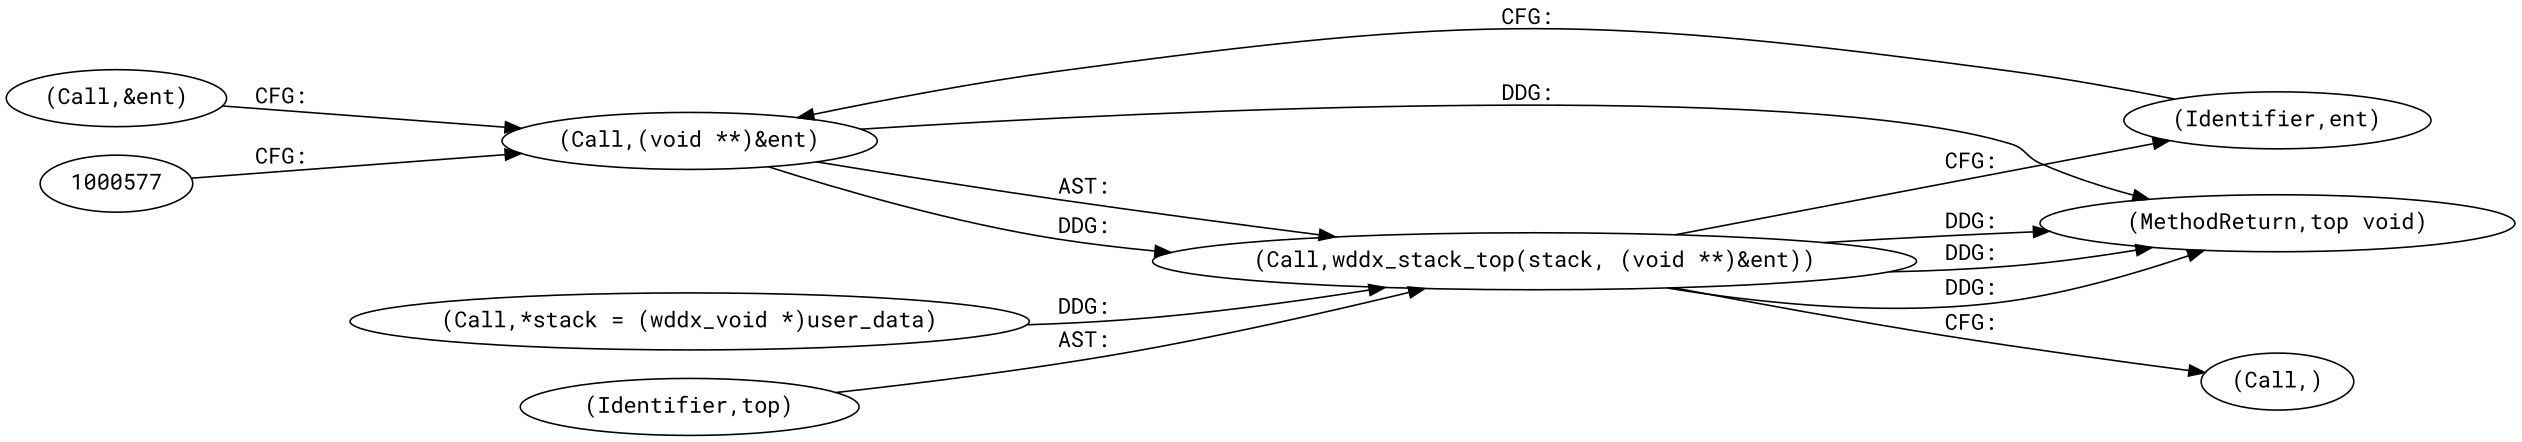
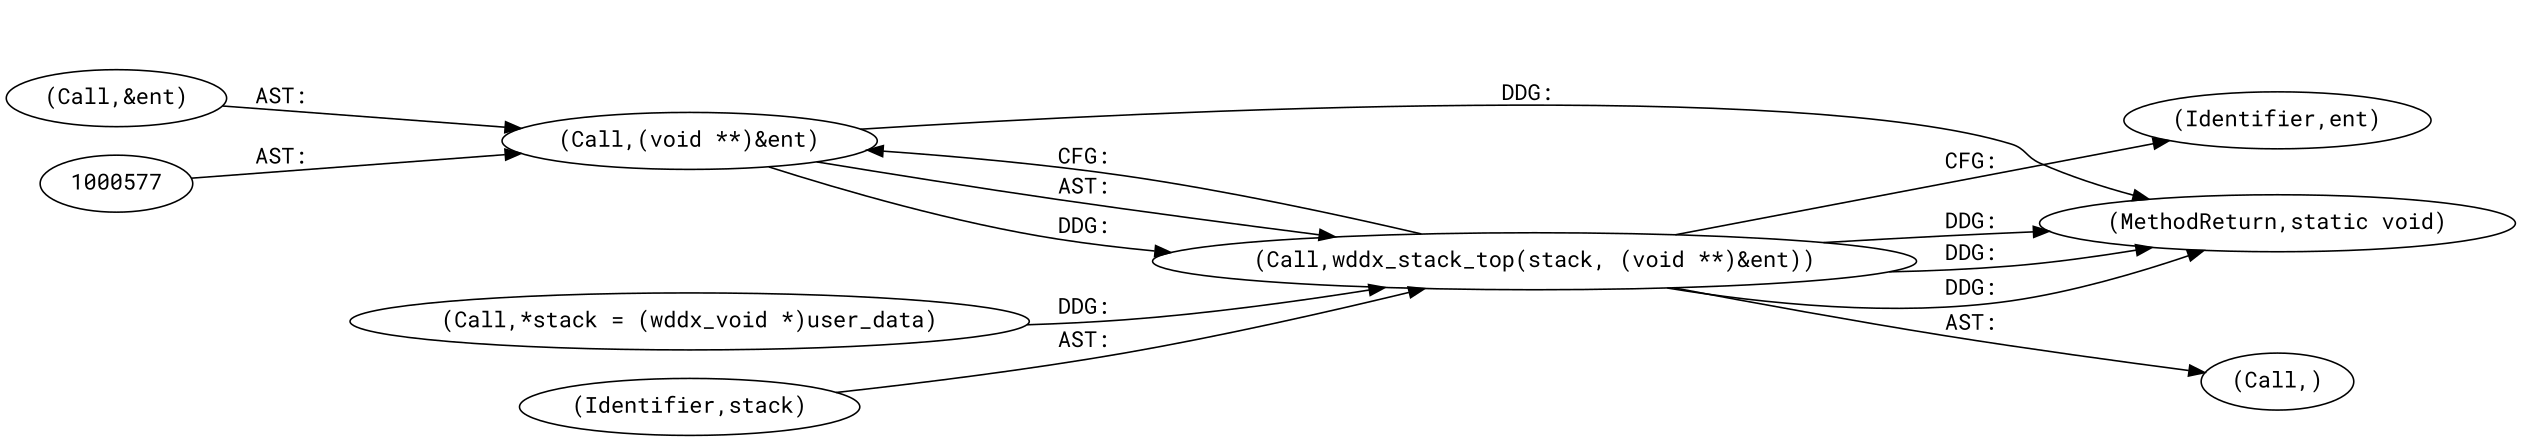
edge "(Identifier,ent)" -> "(Call,(void **)&ent)": now "(Call,wddx_stack_top(stack, (void **)&ent))" -> "(Call,(void **)&ent)"
edge "(Call,&ent)" -> "(Call,(void **)&ent)": label "CFG: " -> "AST: "
edge "1000577" -> "(Call,(void **)&ent)": label "CFG: " -> "AST: "
node "(MethodReturn,top void)": label "(MethodReturn,top void)" -> "(MethodReturn,static void)"
edge "(Call,wddx_stack_top(stack, (void **)&ent))" -> "(Call,)": label "CFG: " -> "AST: "
node "(Identifier,top)": label "(Identifier,top)" -> "(Identifier,stack)"
